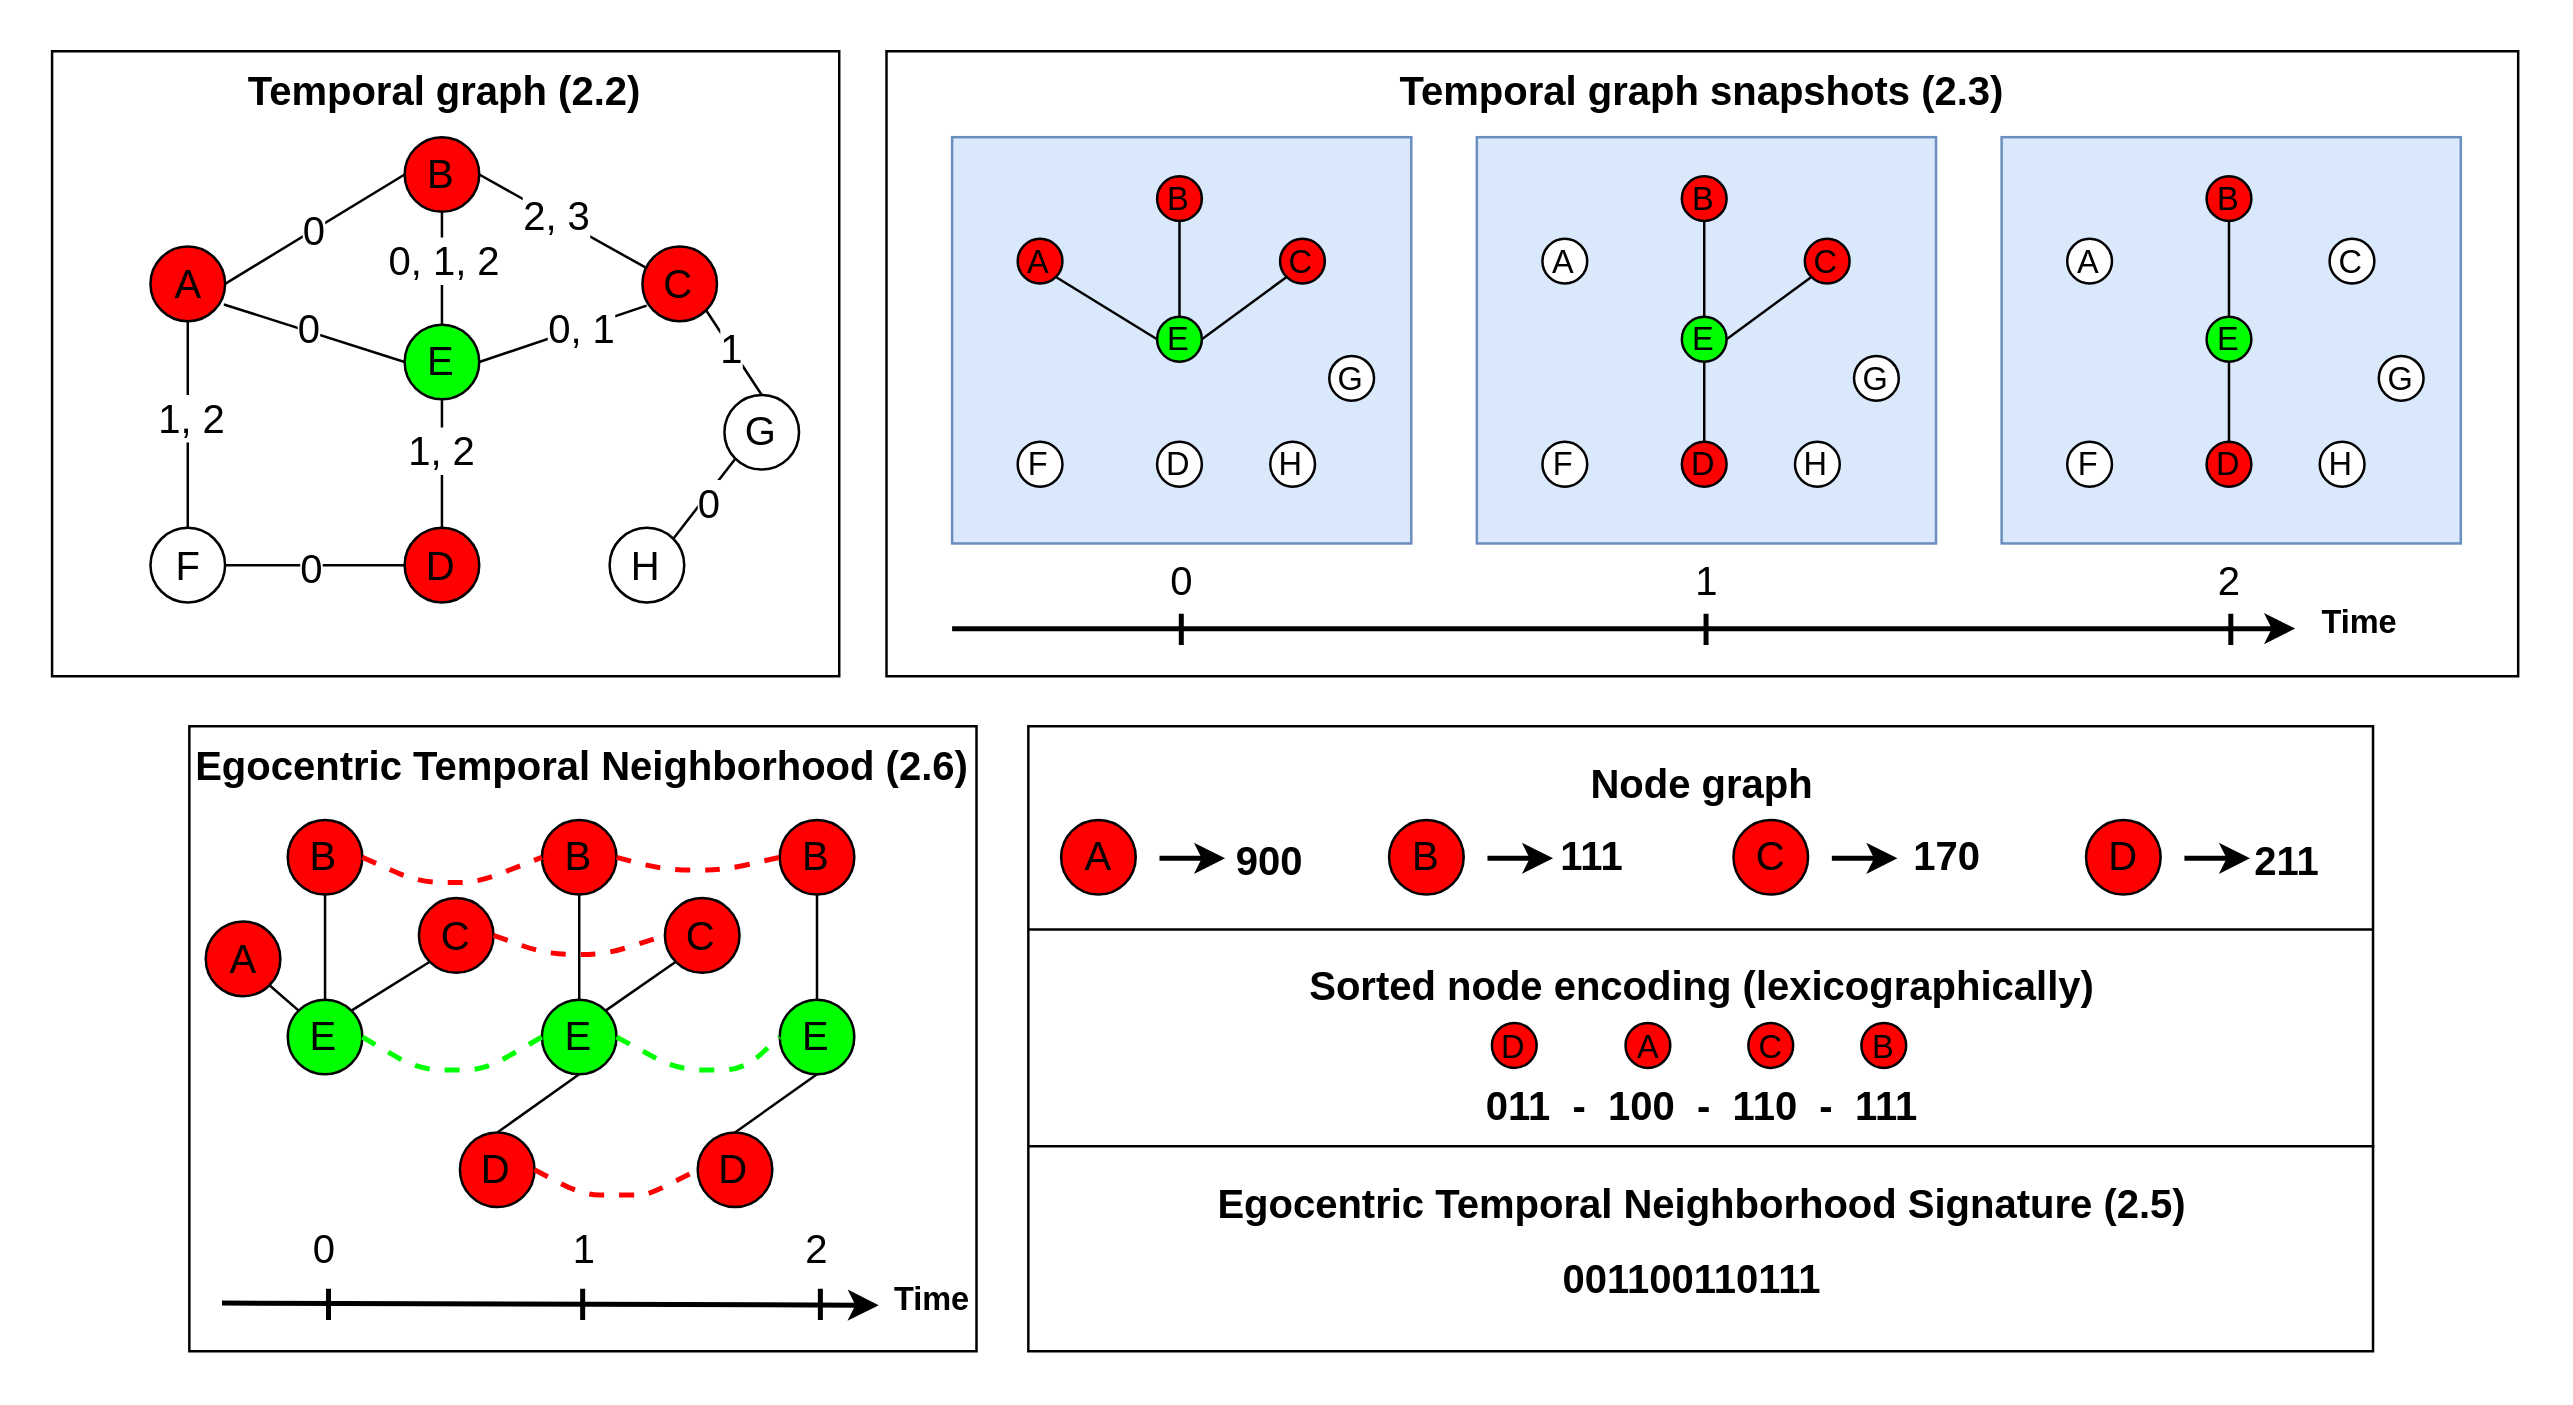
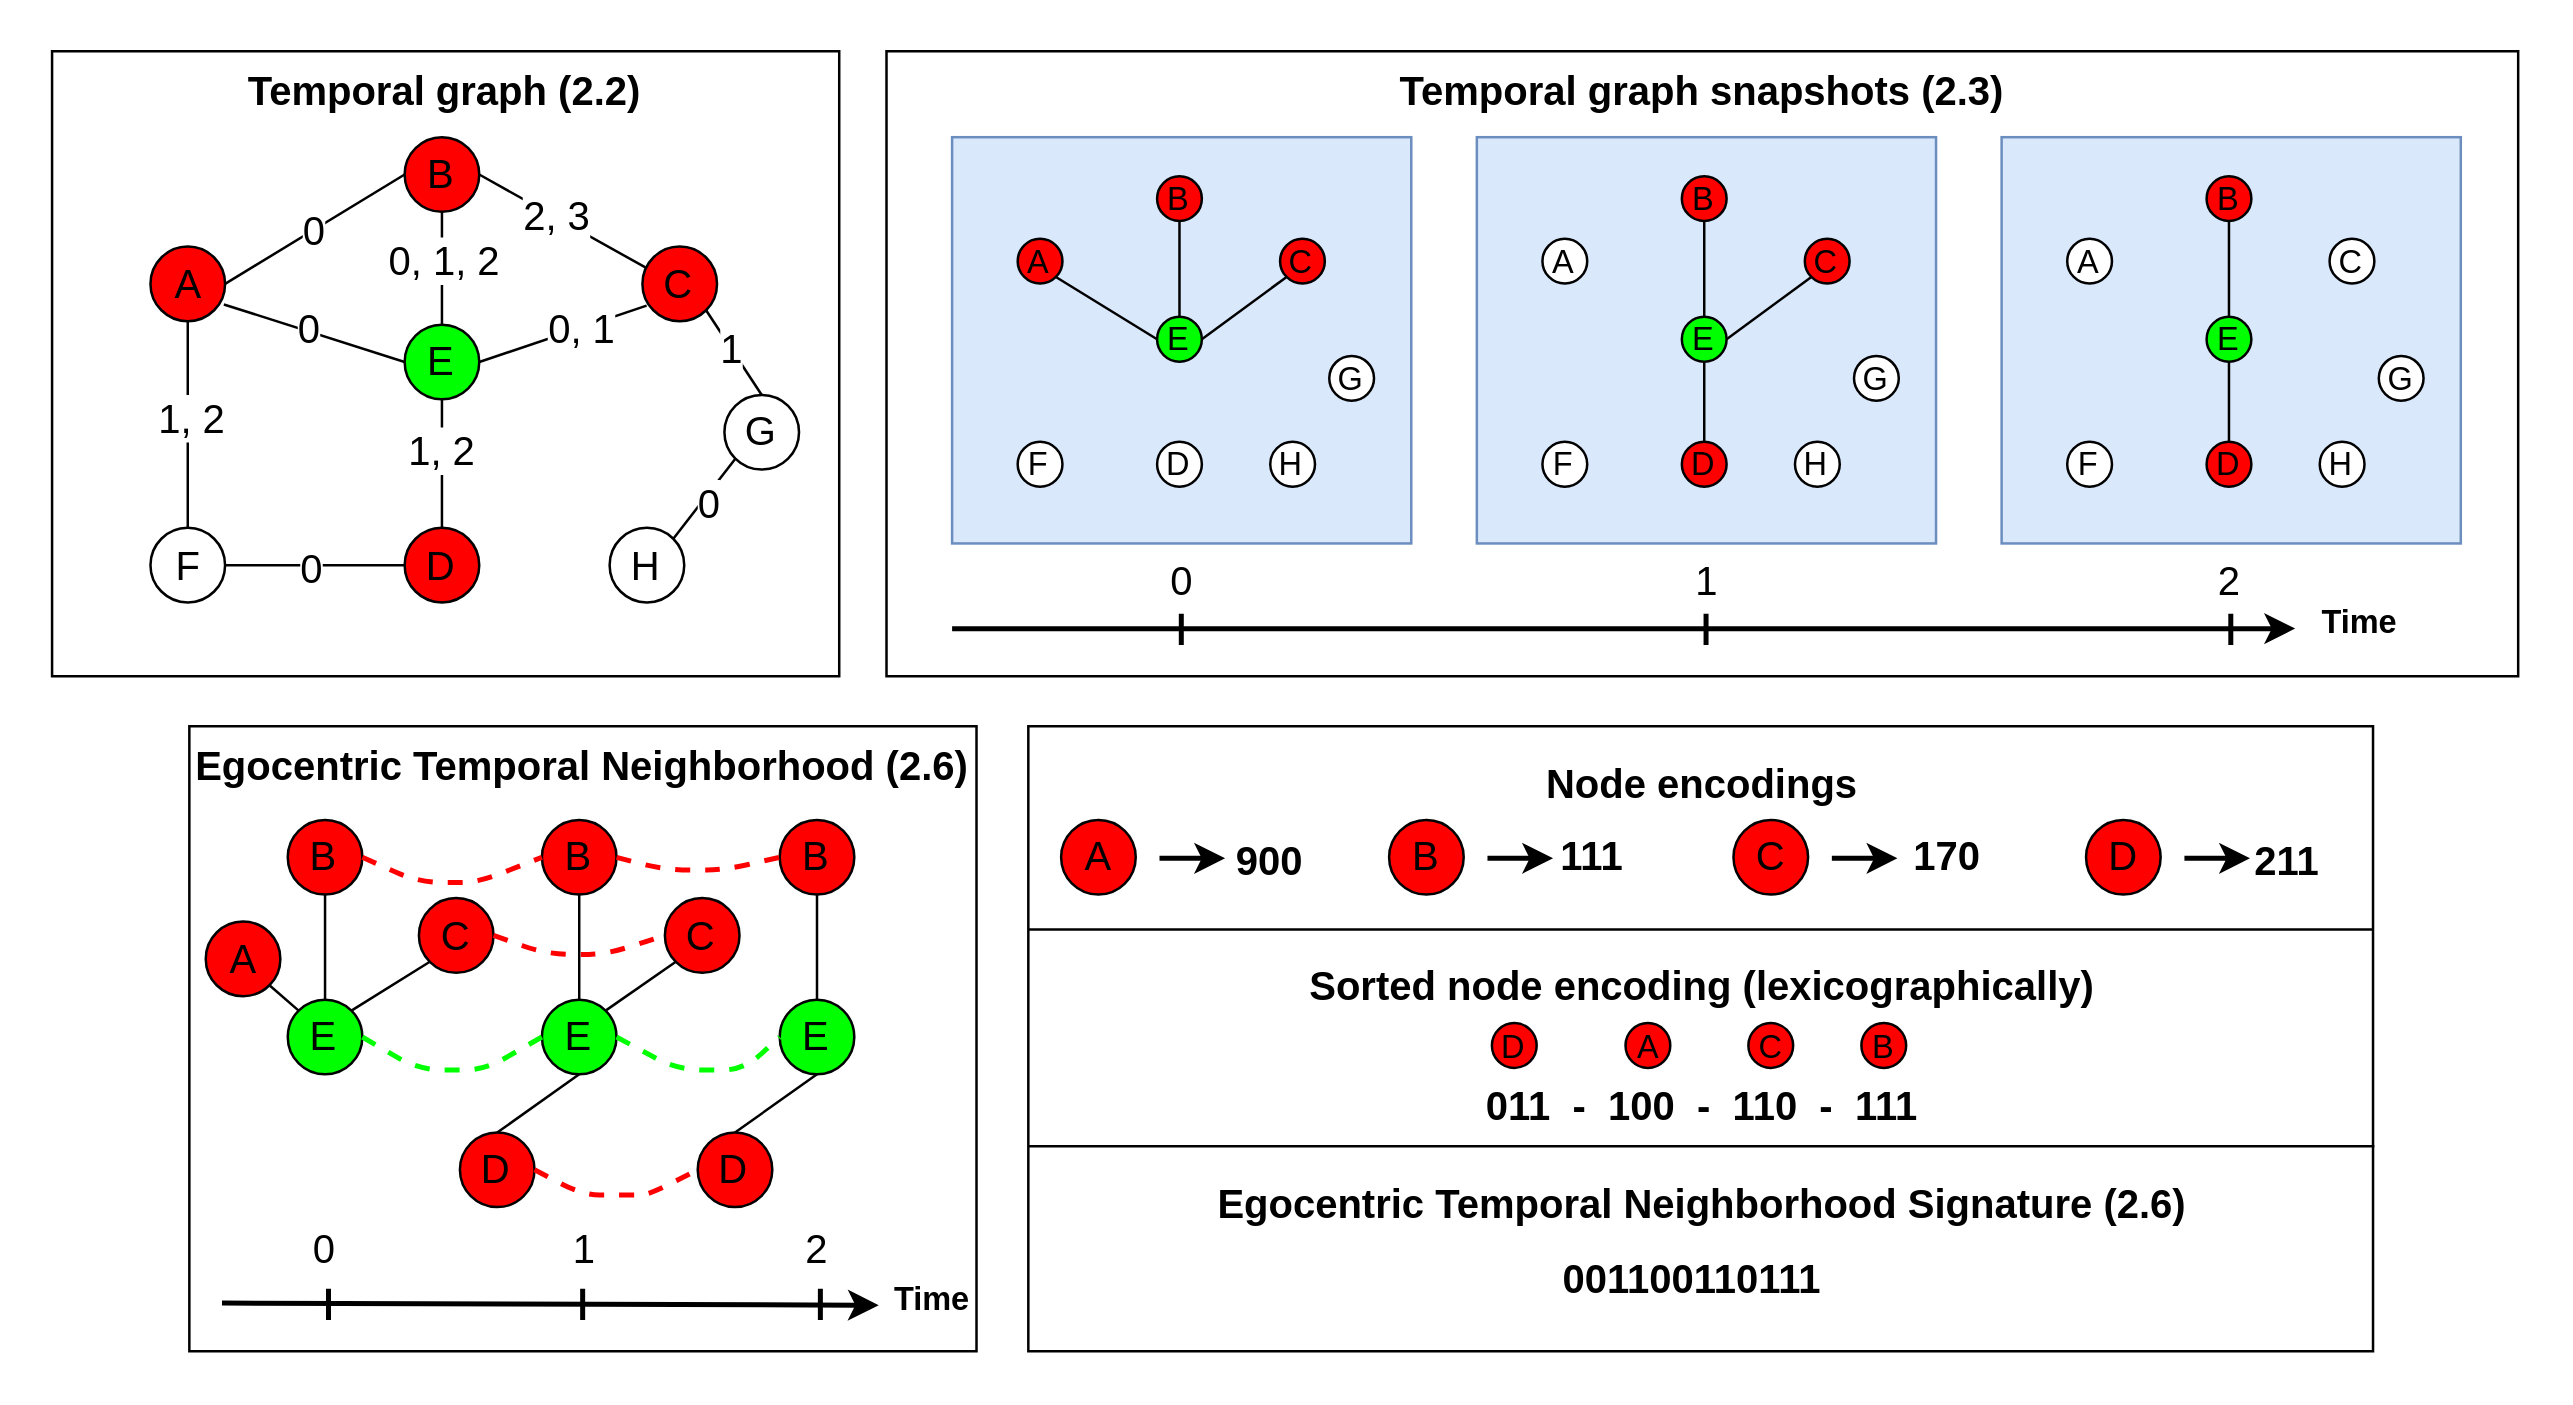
node "Node graph": label "Node graph" -> "Node encodings"
node "Egocentric Temporal Neighborhood Signature (2.5)": label "Egocentric Temporal Neighborhood Signature (2.5)" -> "Egocentric Temporal Neighborhood Signature (2.6)"
